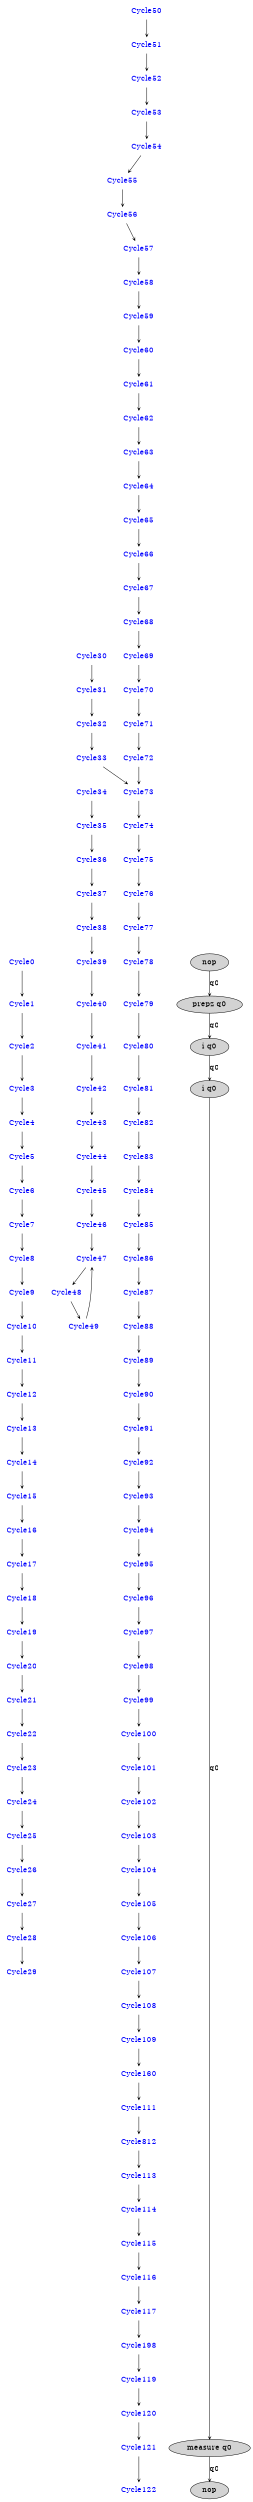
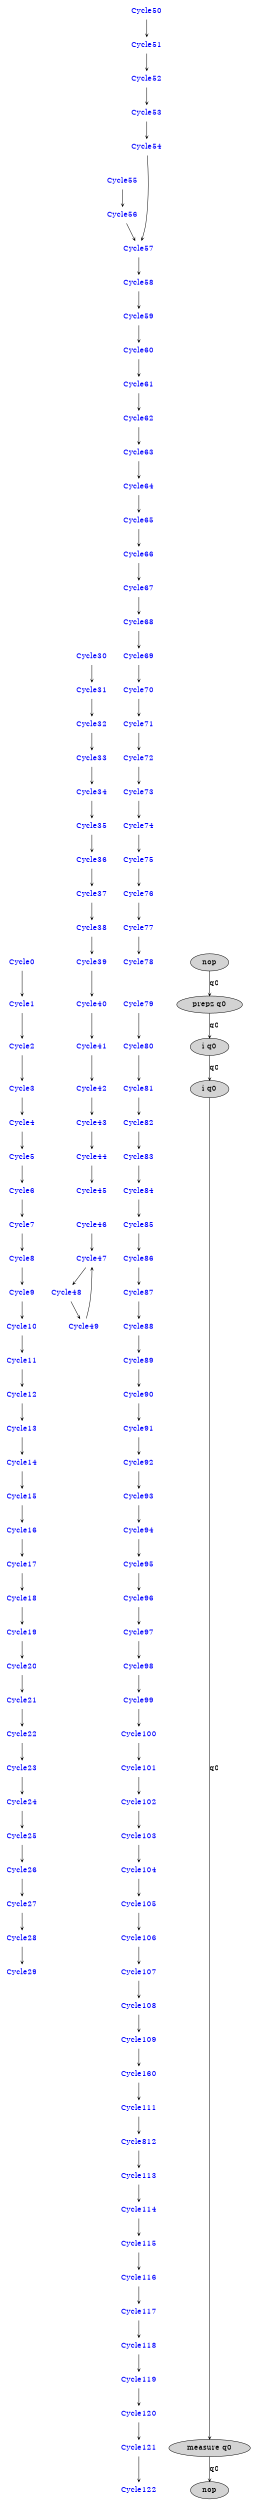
edge "Cycle54" -> "Cycle55": now "Cycle54" -> "Cycle57"
edge "Cycle33" -> "Cycle73": now "Cycle33" -> "Cycle34"
edge "Cycle78" -> "Cycle79": removed
edge "Cycle45" -> "Cycle46": removed
node "Cycle198": label "Cycle198" -> "Cycle118"
